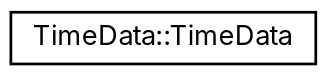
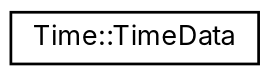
node "TimeData::TimeData": label "TimeData::TimeData" -> "Time::TimeData"
